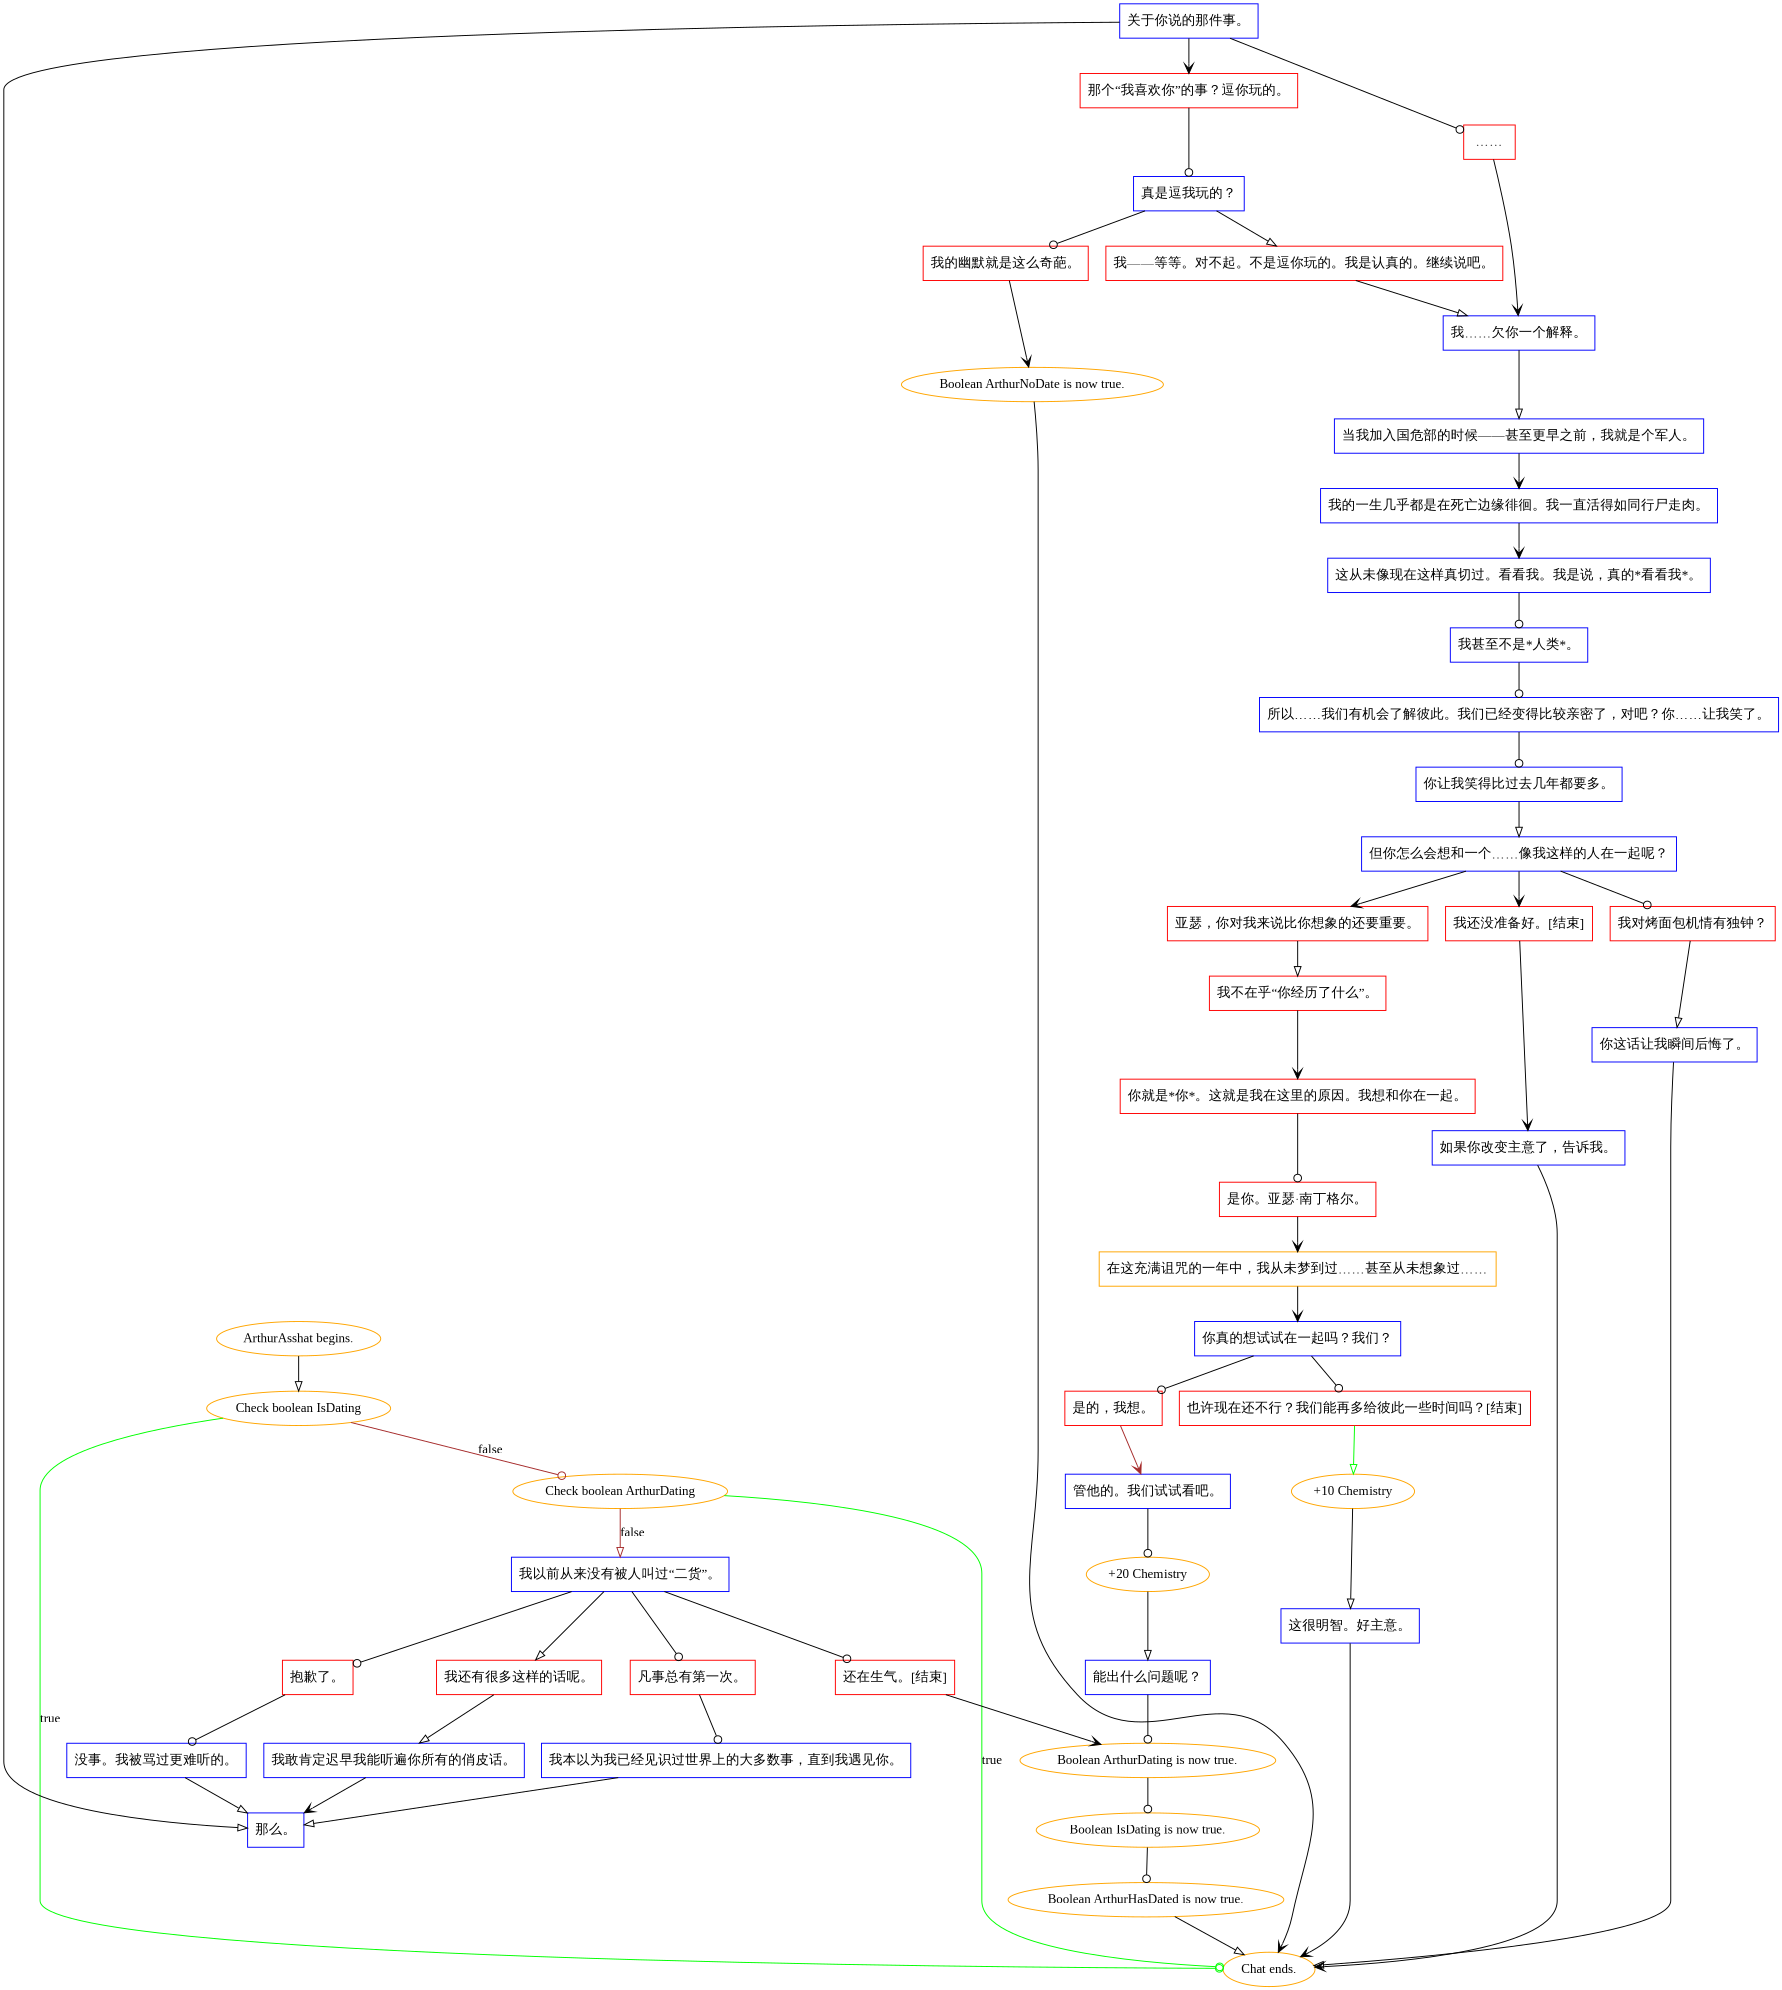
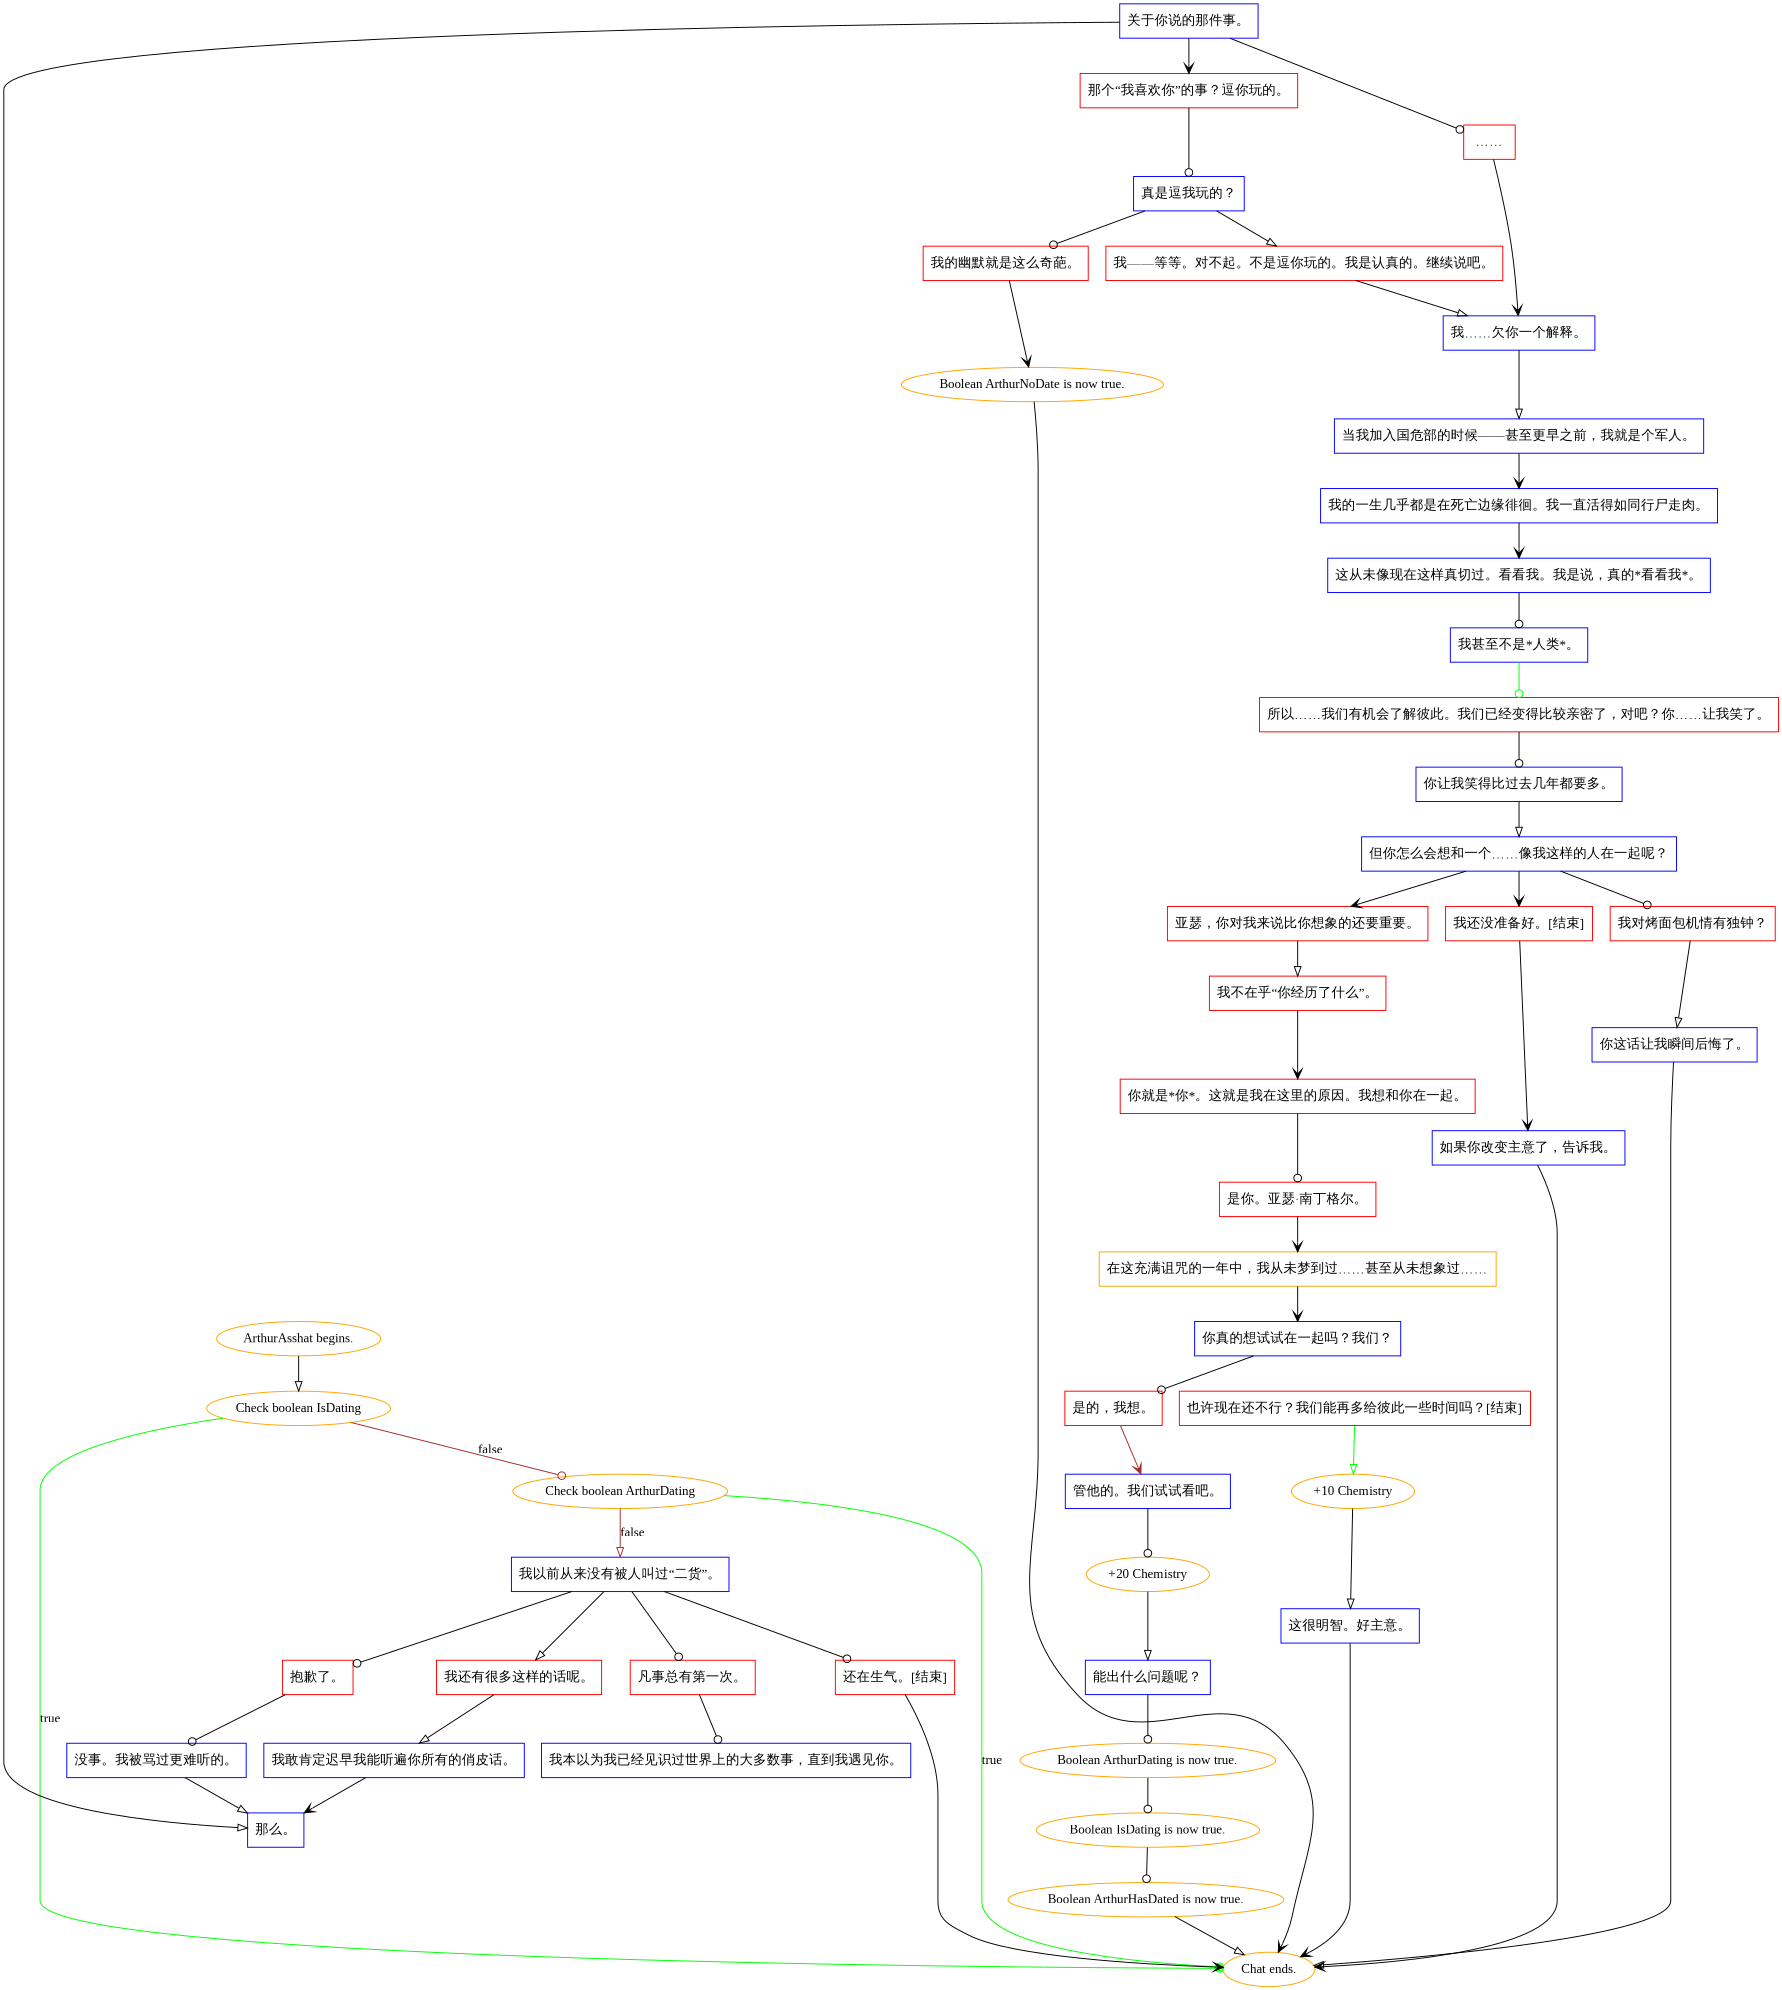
edge "我甚至不是*人类*。" -> "所以……我们有机会了解彼此。我们已经变得比较亲密了，对吧？你……让我笑了。": color black -> green
node "所以……我们有机会了解彼此。我们已经变得比较亲密了，对吧？你……让我笑了。": color blue -> red
edge "你真的想试试在一起吗？我们？" -> "也许现在还不行？我们能再多给彼此一些时间吗？[结束]": removed
edge "还在生气。[结束]" -> "Boolean ArthurDating is now true.": now "还在生气。[结束]" -> "Chat ends."
edge "我本以为我已经见识过世界上的大多数事，直到我遇见你。" -> "那么。": removed
